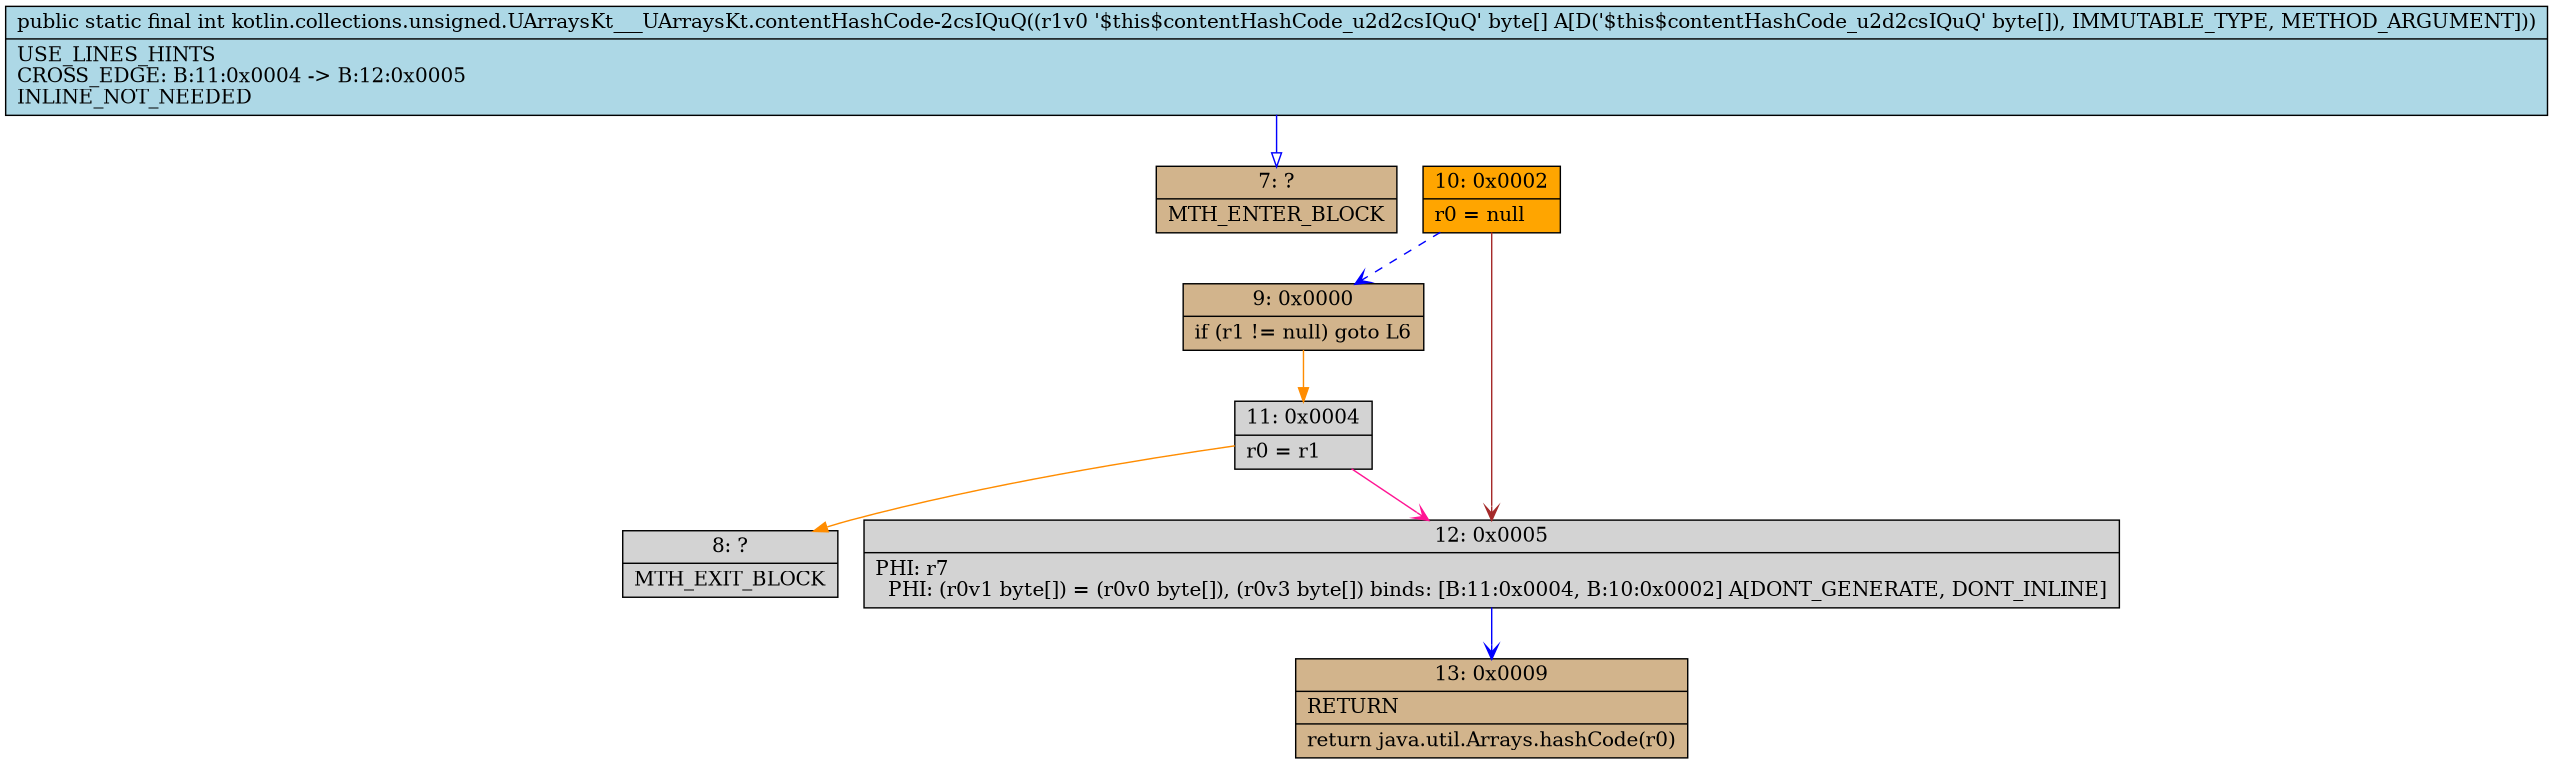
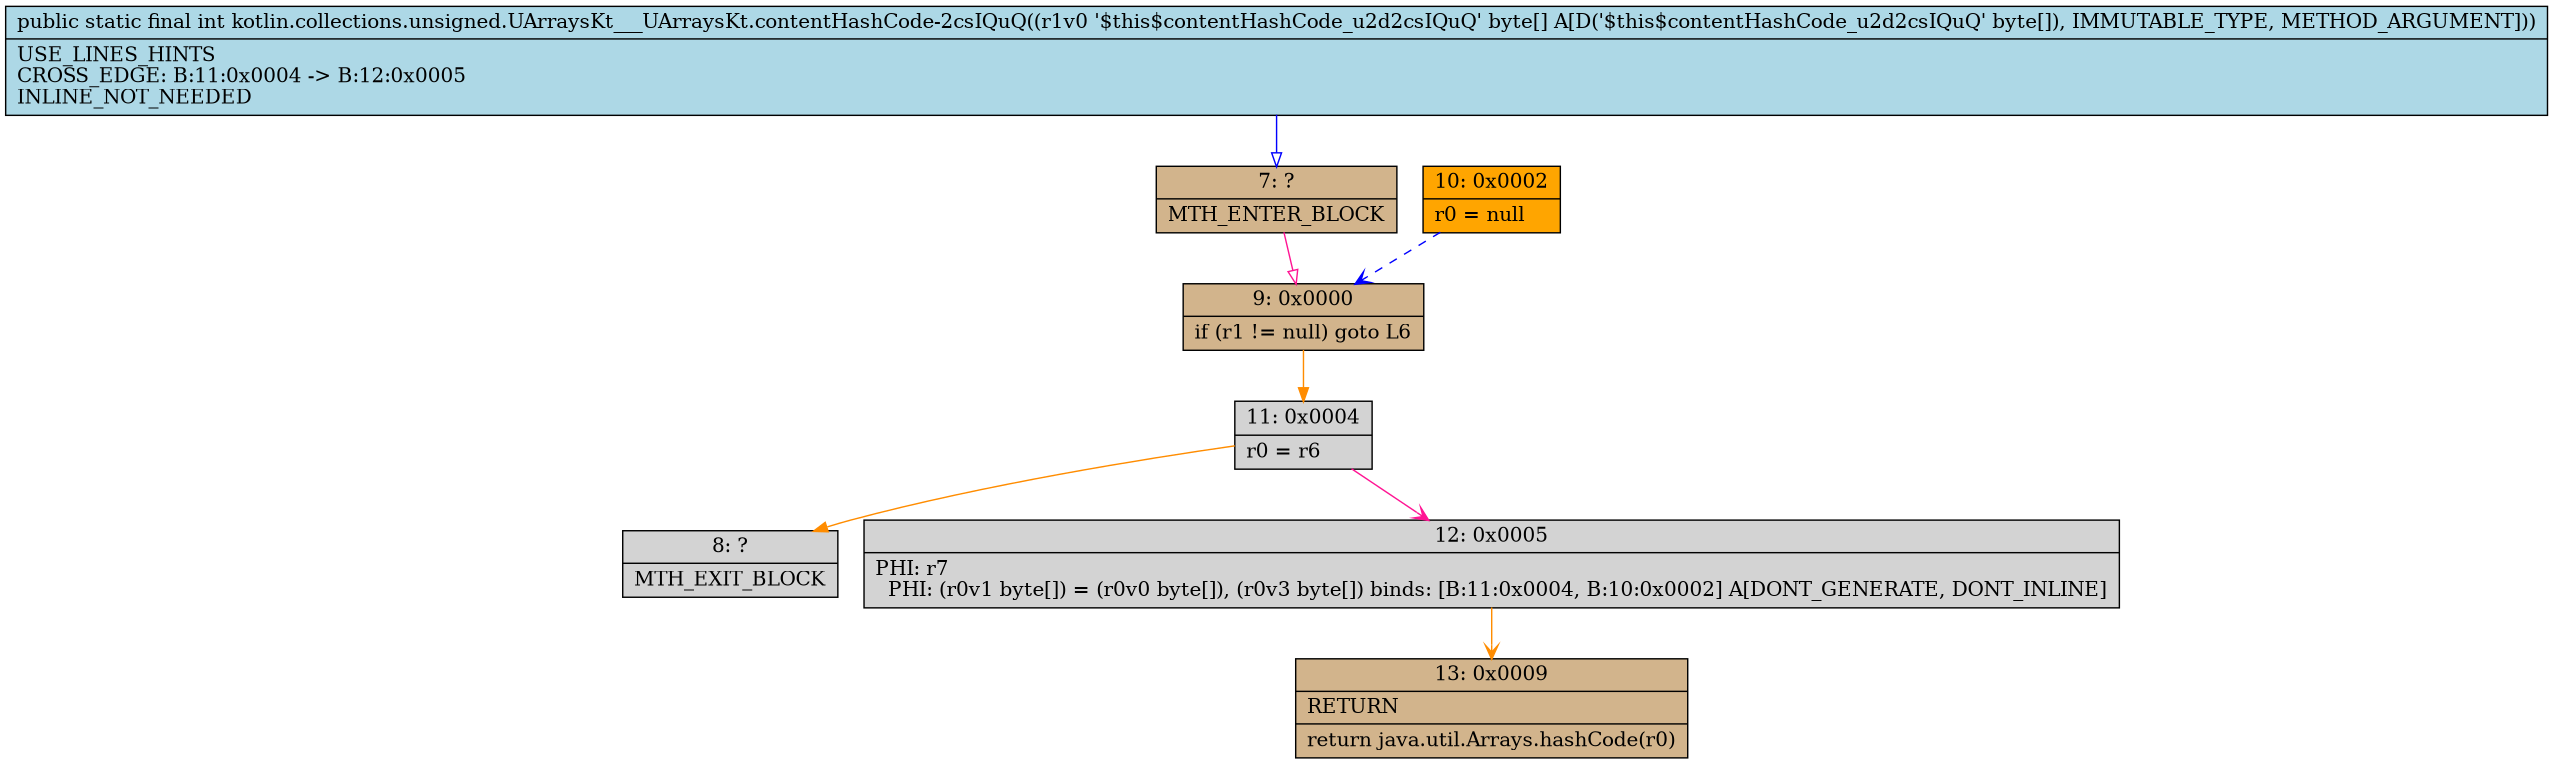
edge "7: ?" -> "9: 0x0000": added
edge "10: 0x0002" -> "12: 0x0005": removed
node "11: 0x0004": text "r0 = r1" -> "r0 = r6"
edge "12: 0x0005" -> "13: 0x0009": color blue -> darkorange
